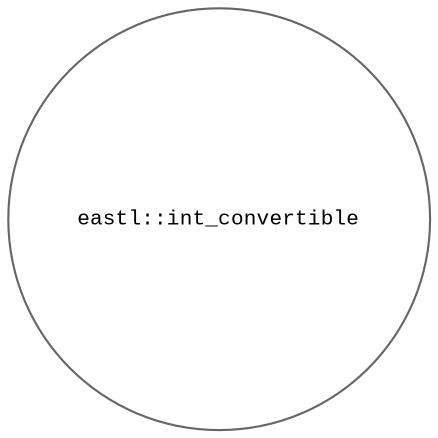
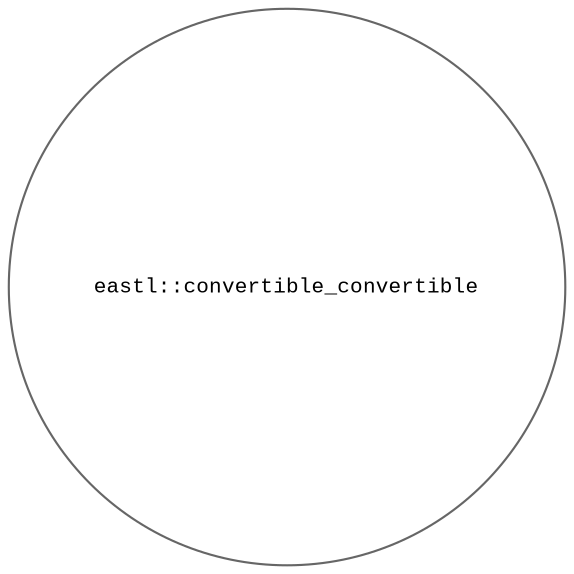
node "eastl::int_convertible": label "eastl::int_convertible" -> "eastl::convertible_convertible"
